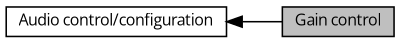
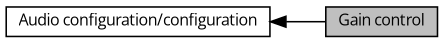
node "Audio control/configuration": label "Audio control/configuration" -> "Audio configuration/configuration"
